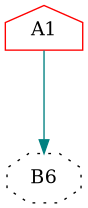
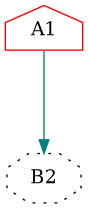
node "B6": label "B6" -> "B2"
